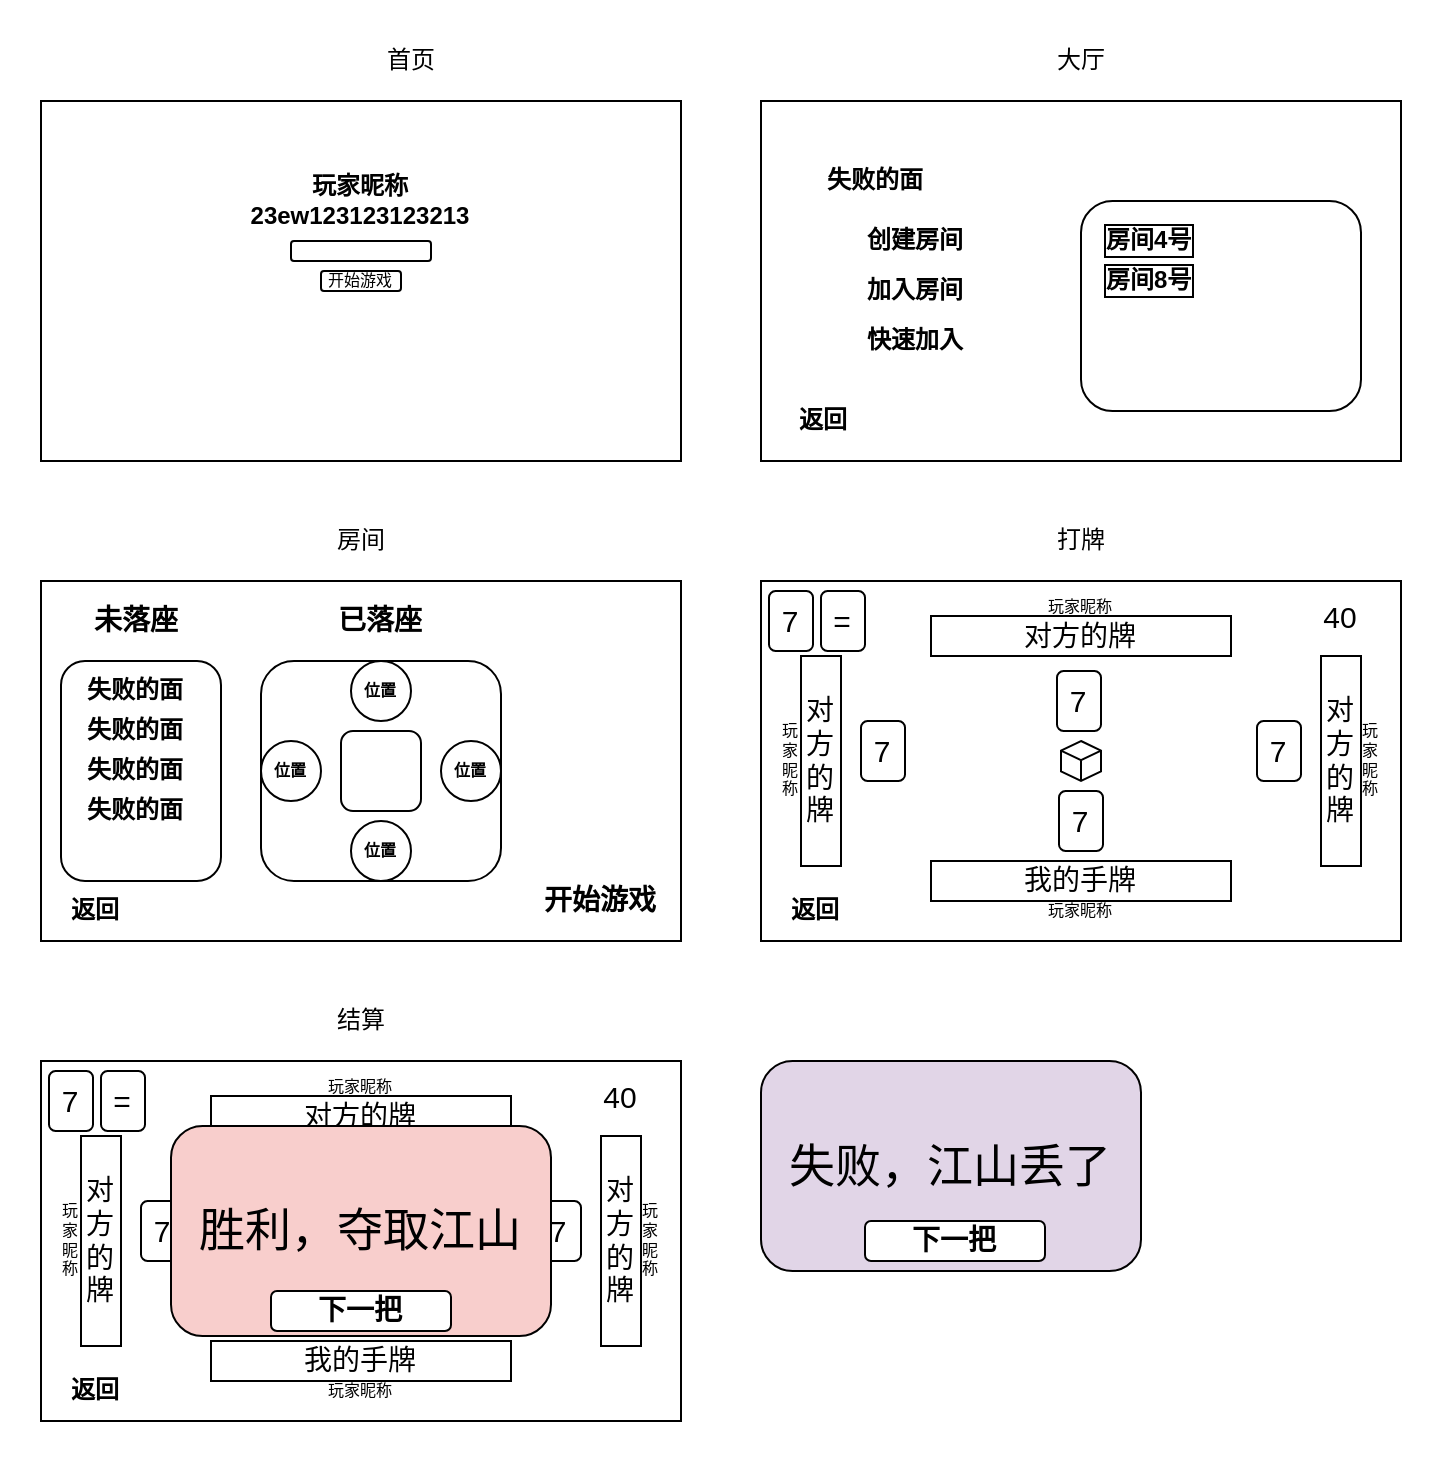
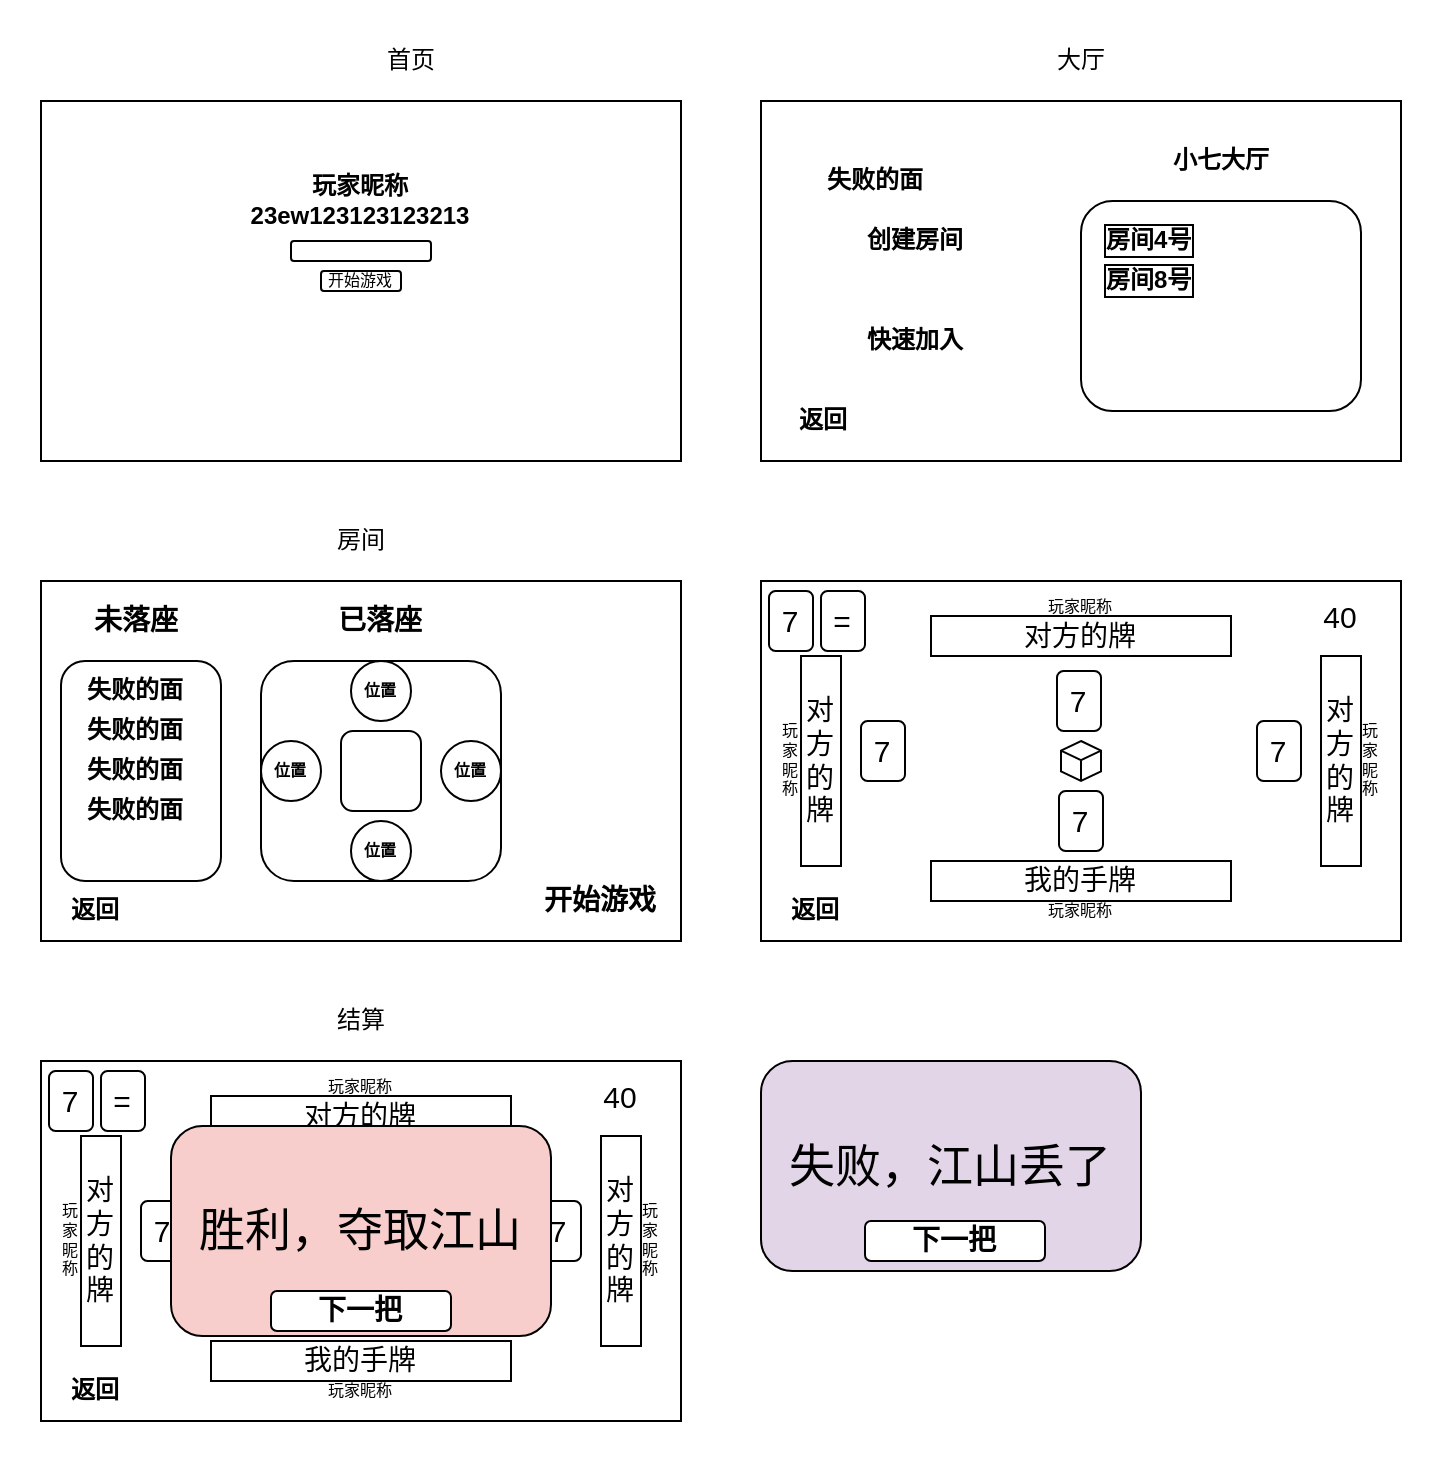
node "小七大厅": added
node "加入房间": removed
node "打牌": removed
